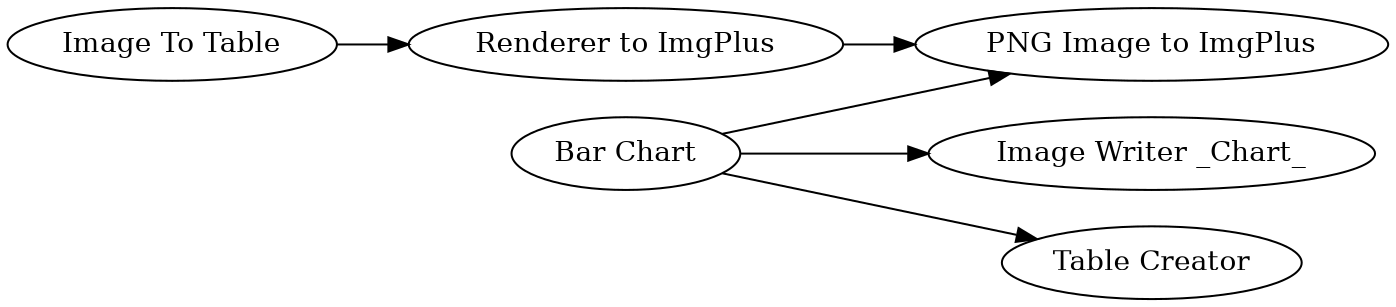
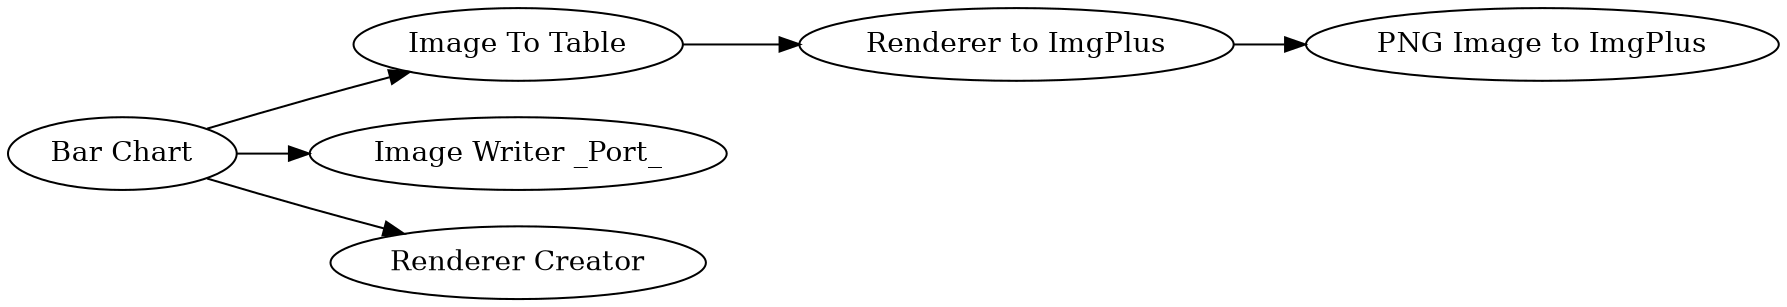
edge "Bar Chart" -> "PNG Image to ImgPlus": now "Bar Chart" -> "Image To Table"
node "Image Writer _Chart_": label "Image Writer _Chart_" -> "Image Writer _Port_"
node "Table Creator": label "Table Creator" -> "Renderer Creator"
